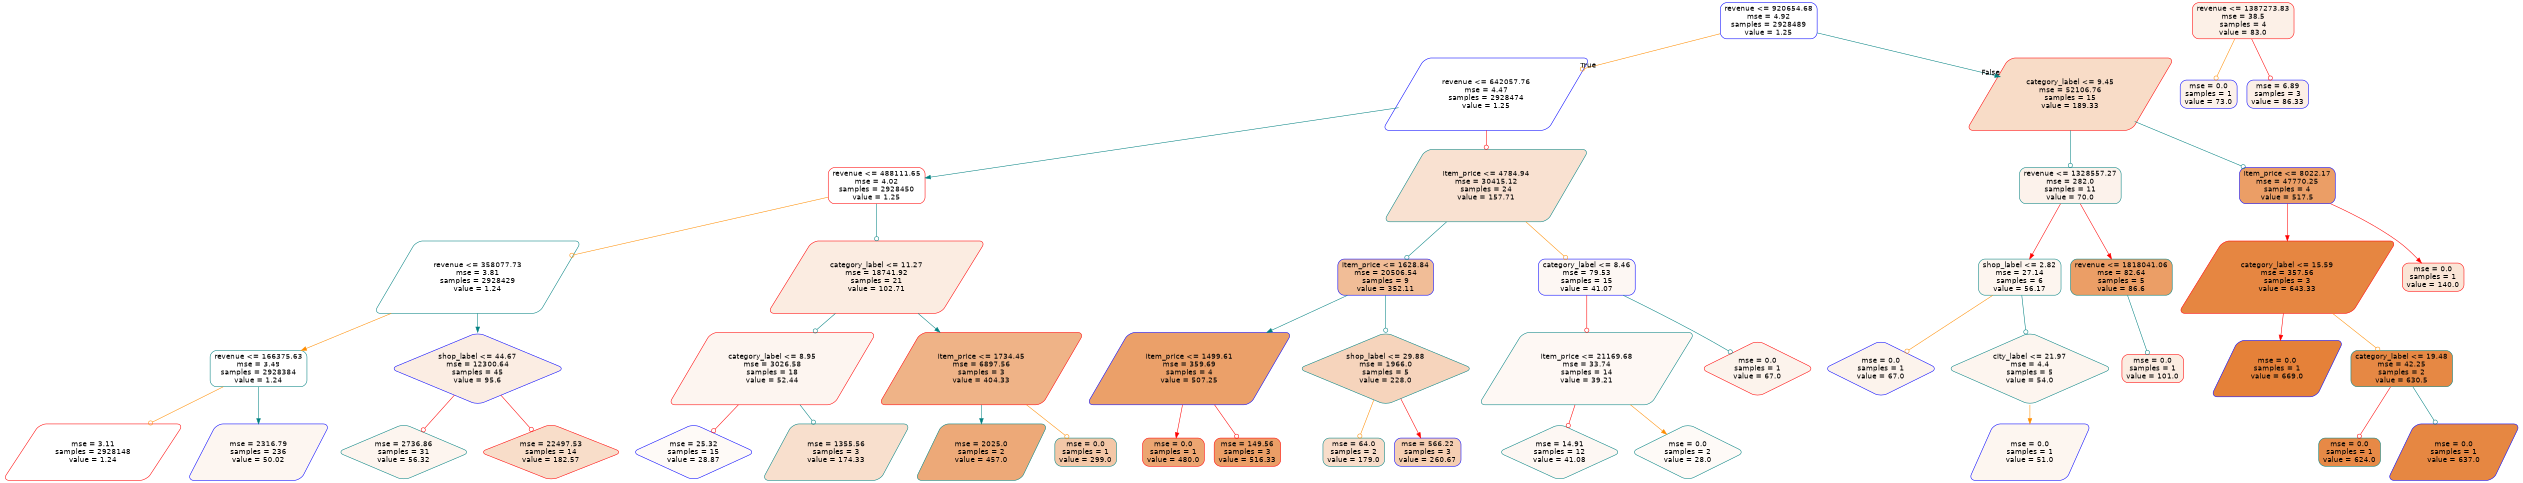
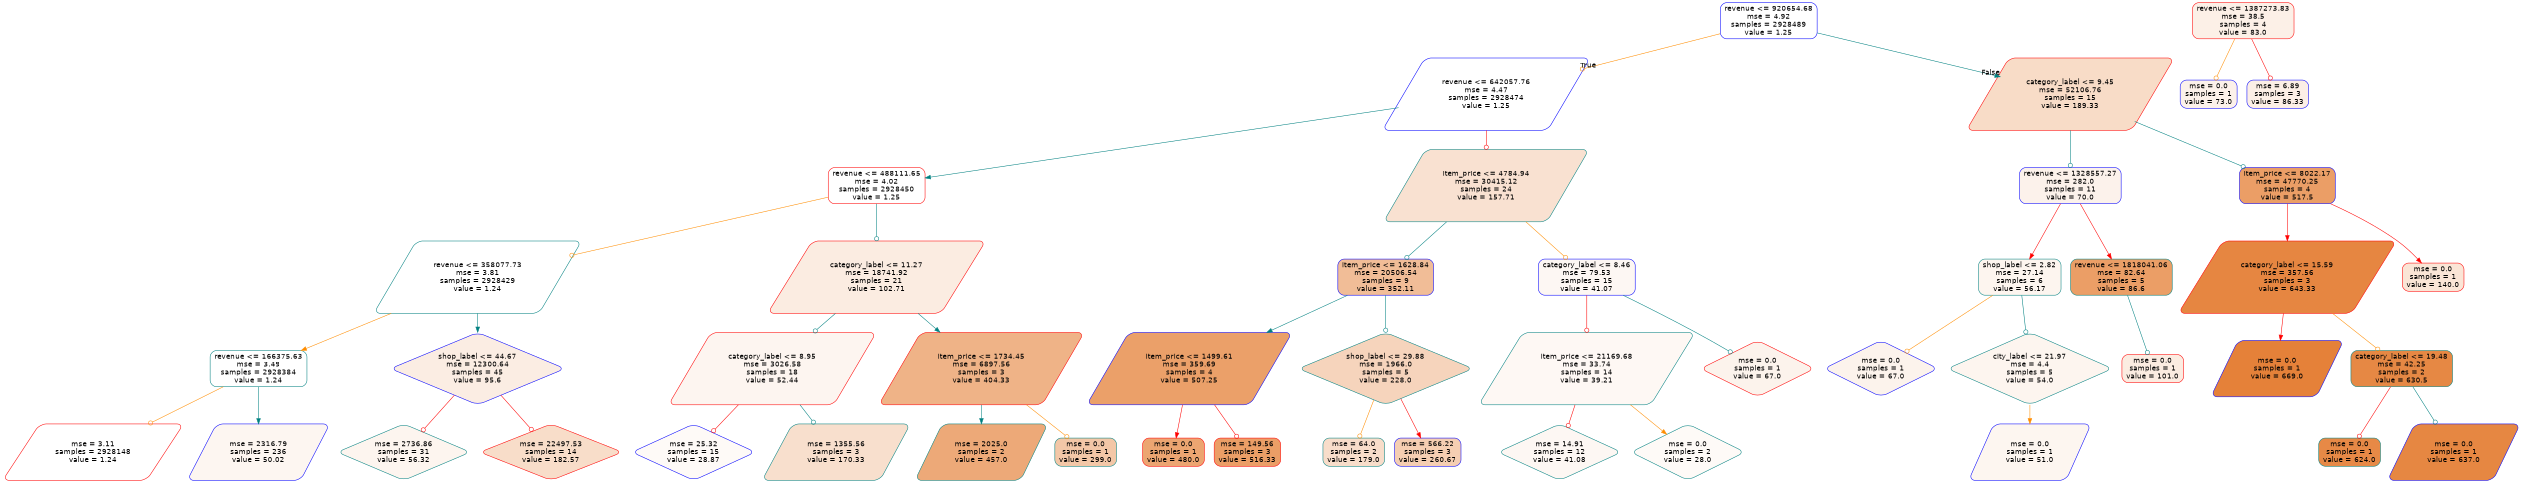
node "revenue <= 1328557.27 mse = 282.0 samples = 11 value = 70.0": color teal -> blue
node "mse = 1355.56 samples = 3 value = 174.33": label "mse = 1355.56 samples = 3 value = 174.33" -> "mse = 1355.56 samples = 3 value = 170.33"
